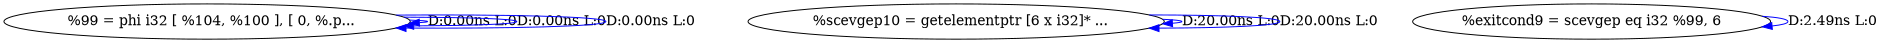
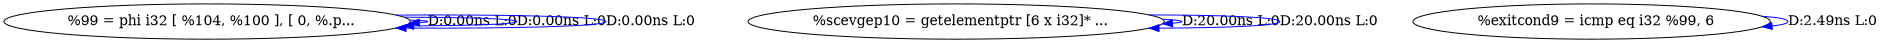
node "%exitcond9 = scevgep eq i32 %99, 6": label "%exitcond9 = scevgep eq i32 %99, 6" -> "%exitcond9 = icmp eq i32 %99, 6"
